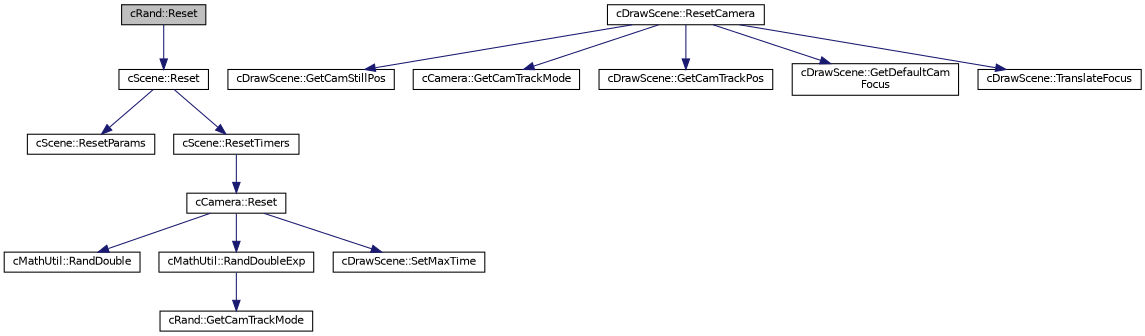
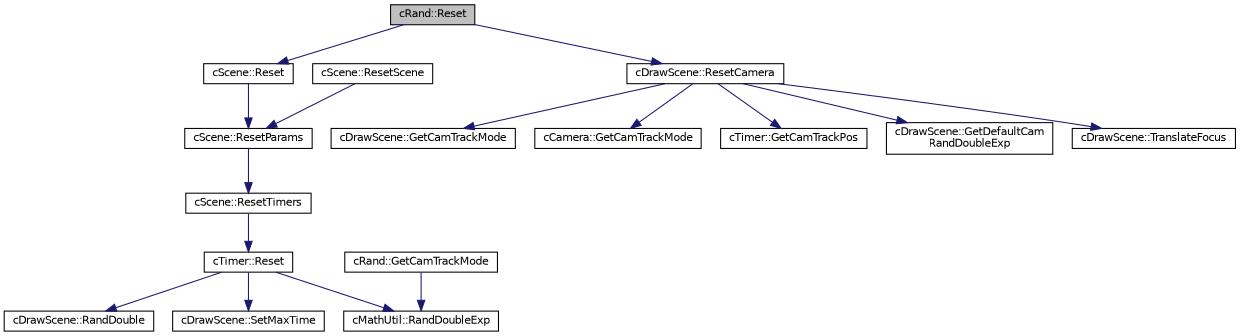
edge "cRand::Reset" -> "cDrawScene::ResetCamera": added
node "cScene::ResetScene": added
node "cDrawScene::GetCamStillPos": label "cDrawScene::GetCamStillPos" -> "cDrawScene::GetCamTrackMode"
node "cDrawScene::GetCamTrackPos": label "cDrawScene::GetCamTrackPos" -> "cTimer::GetCamTrackPos"
node "cDrawScene::GetDefaultCam Focus": label "cDrawScene::GetDefaultCam Focus" -> "cDrawScene::GetDefaultCam RandDoubleExp"
edge "cScene::Reset" -> "cScene::ResetTimers": now "cScene::ResetParams" -> "cScene::ResetTimers"
node "cCamera::Reset": label "cCamera::Reset" -> "cTimer::Reset"
node "cMathUtil::RandDouble": label "cMathUtil::RandDouble" -> "cDrawScene::RandDouble"
edge "cMathUtil::RandDoubleExp" -> "cRand::GetCamTrackMode": reversed
